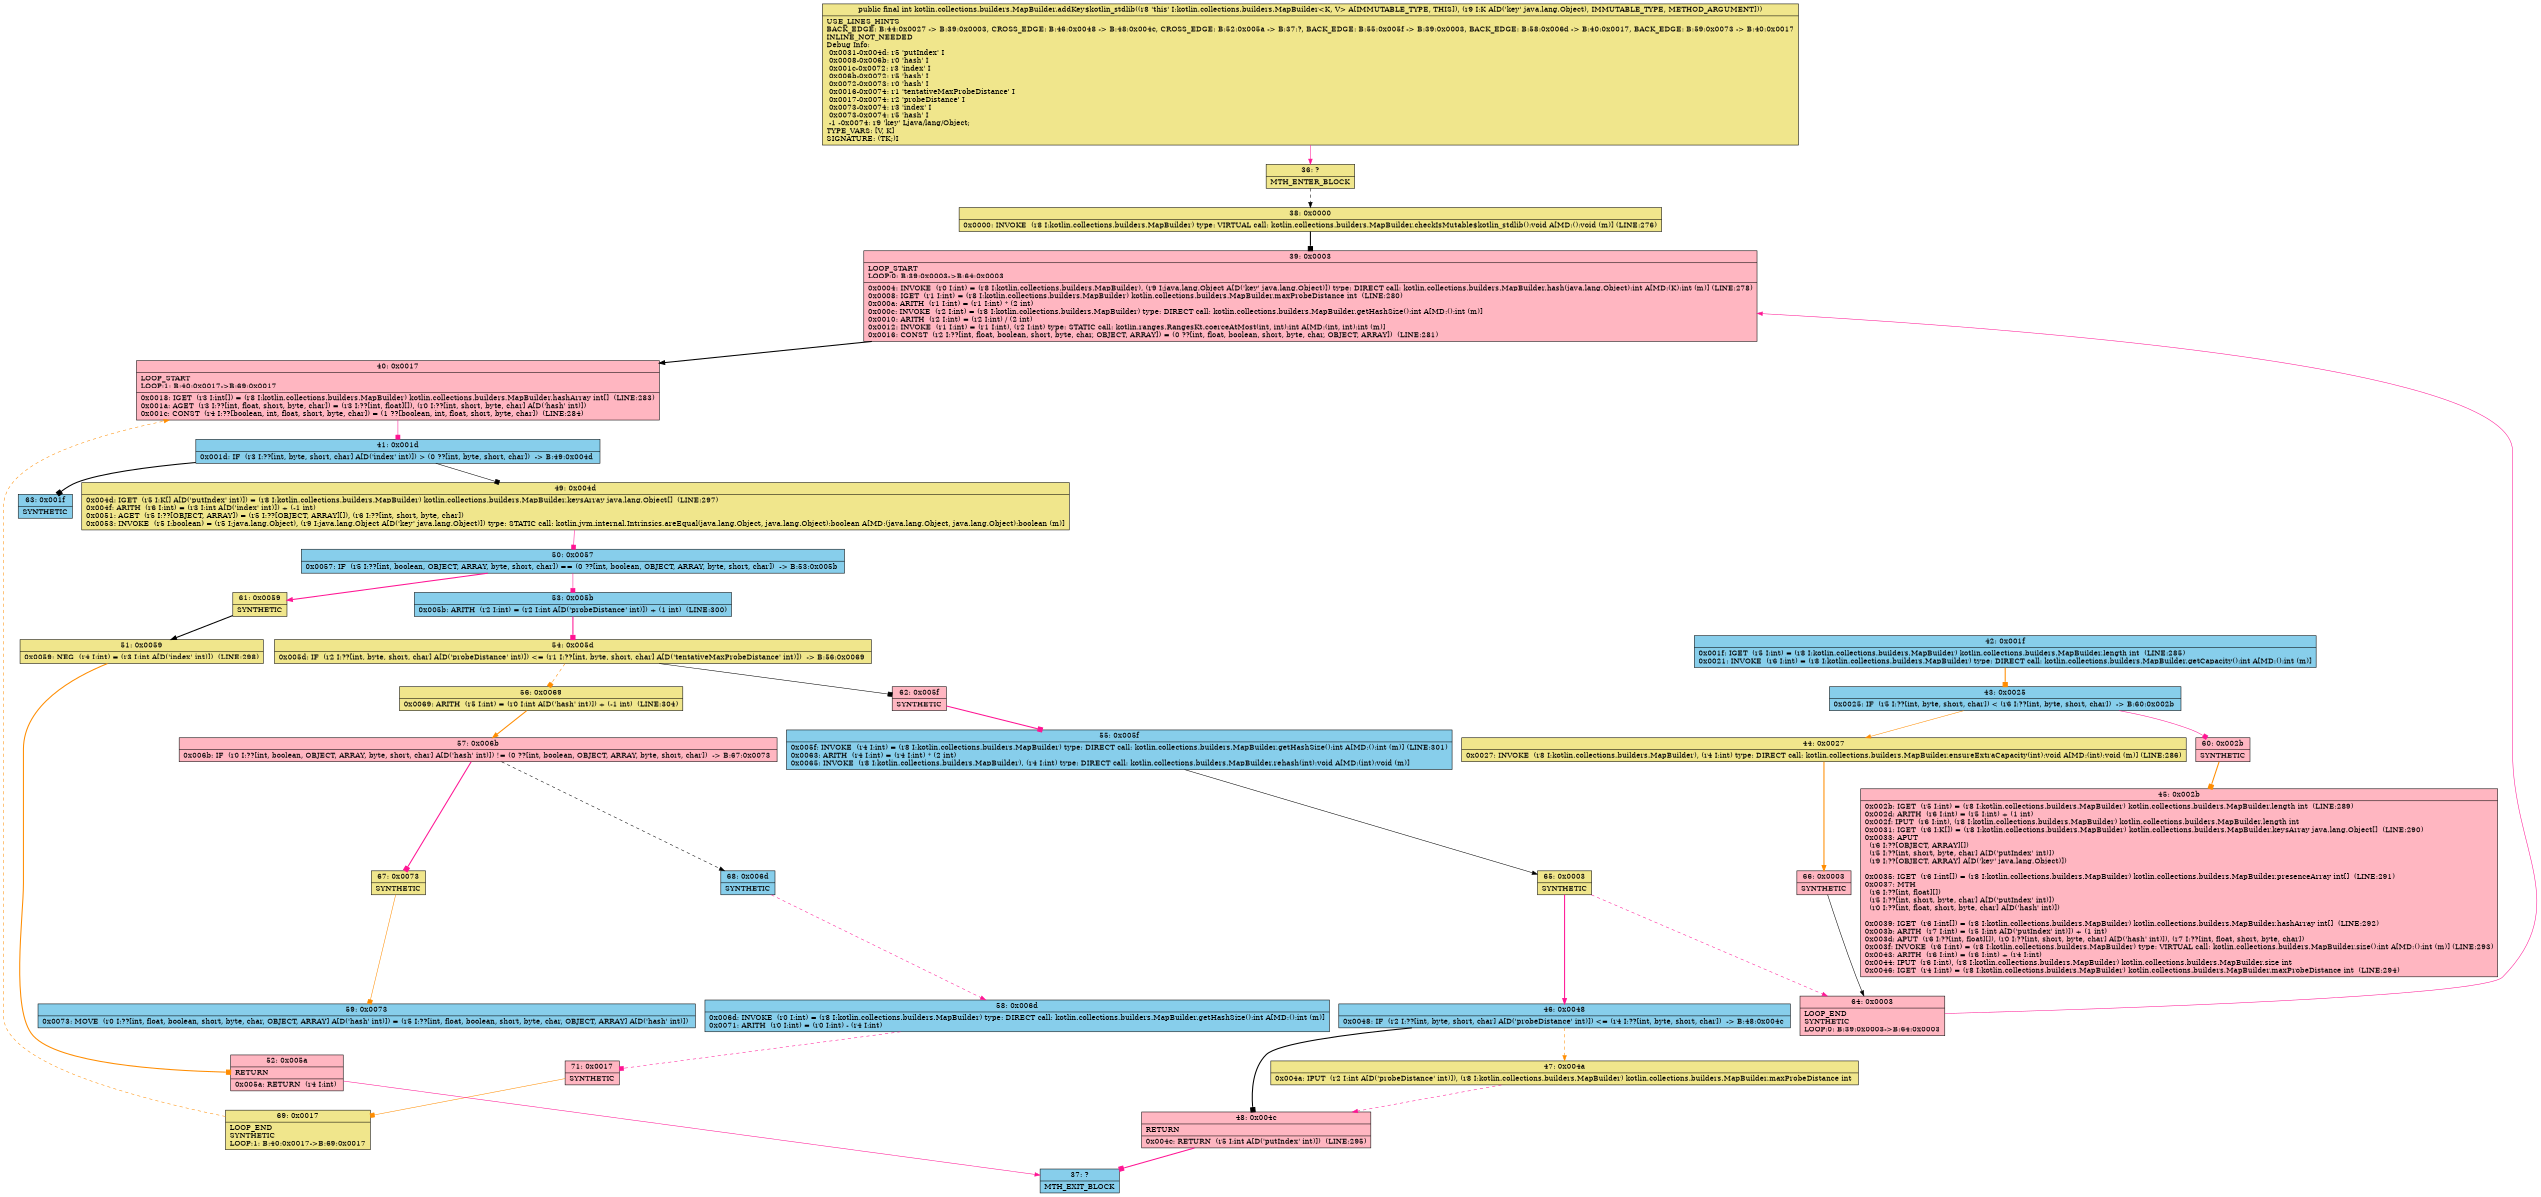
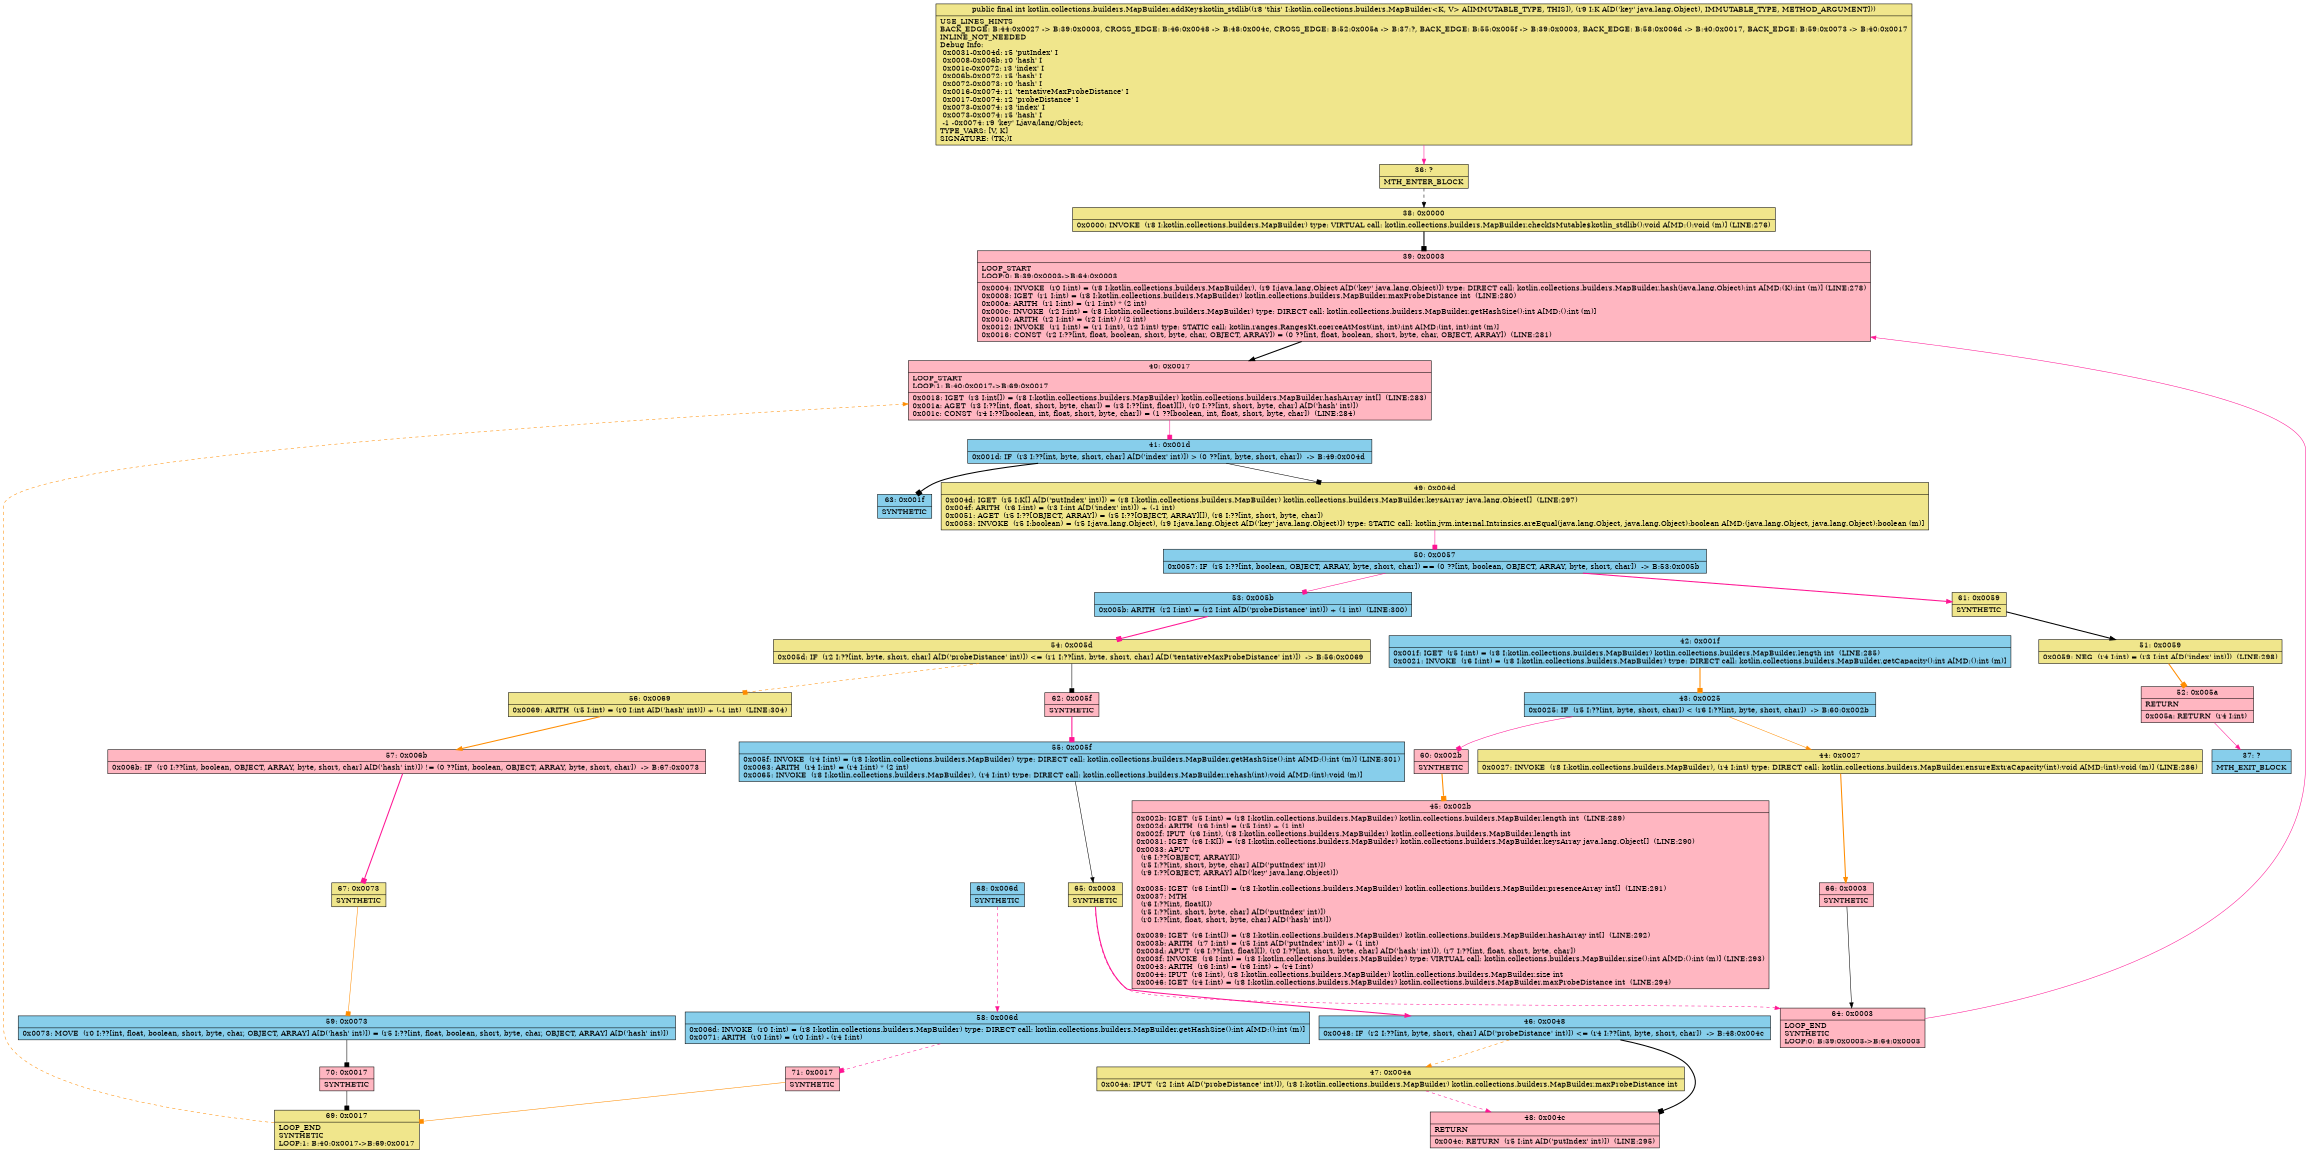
edge "57: 0x006b" -> "68: 0x006d": removed
node "70: 0x0017": added
edge "48: 0x004c" -> "37: ?": removed
